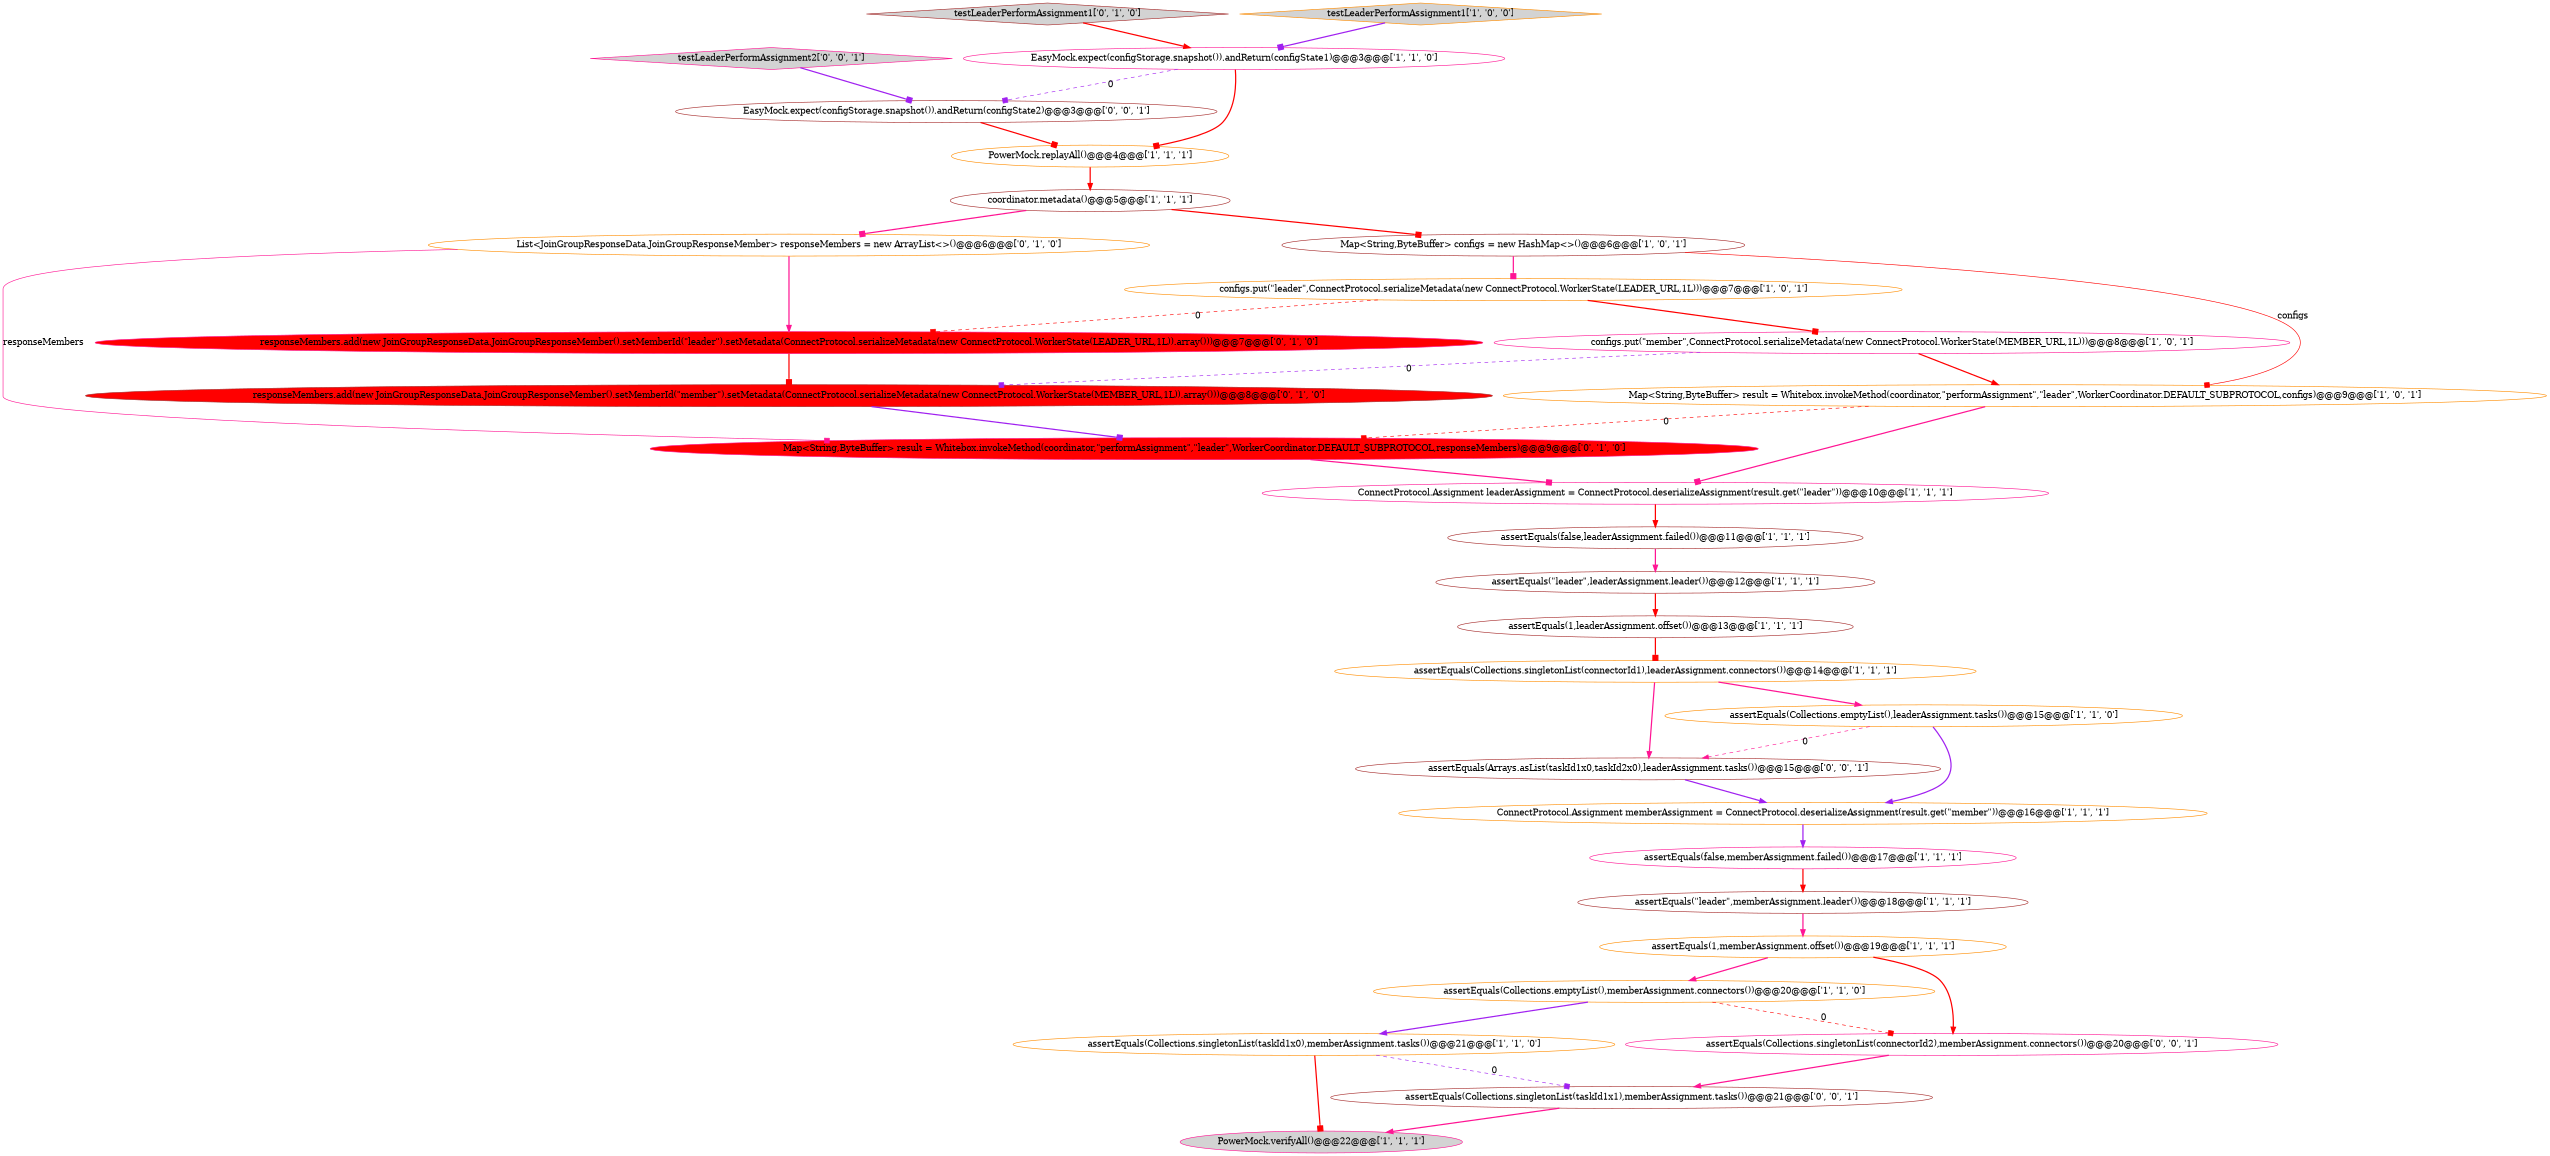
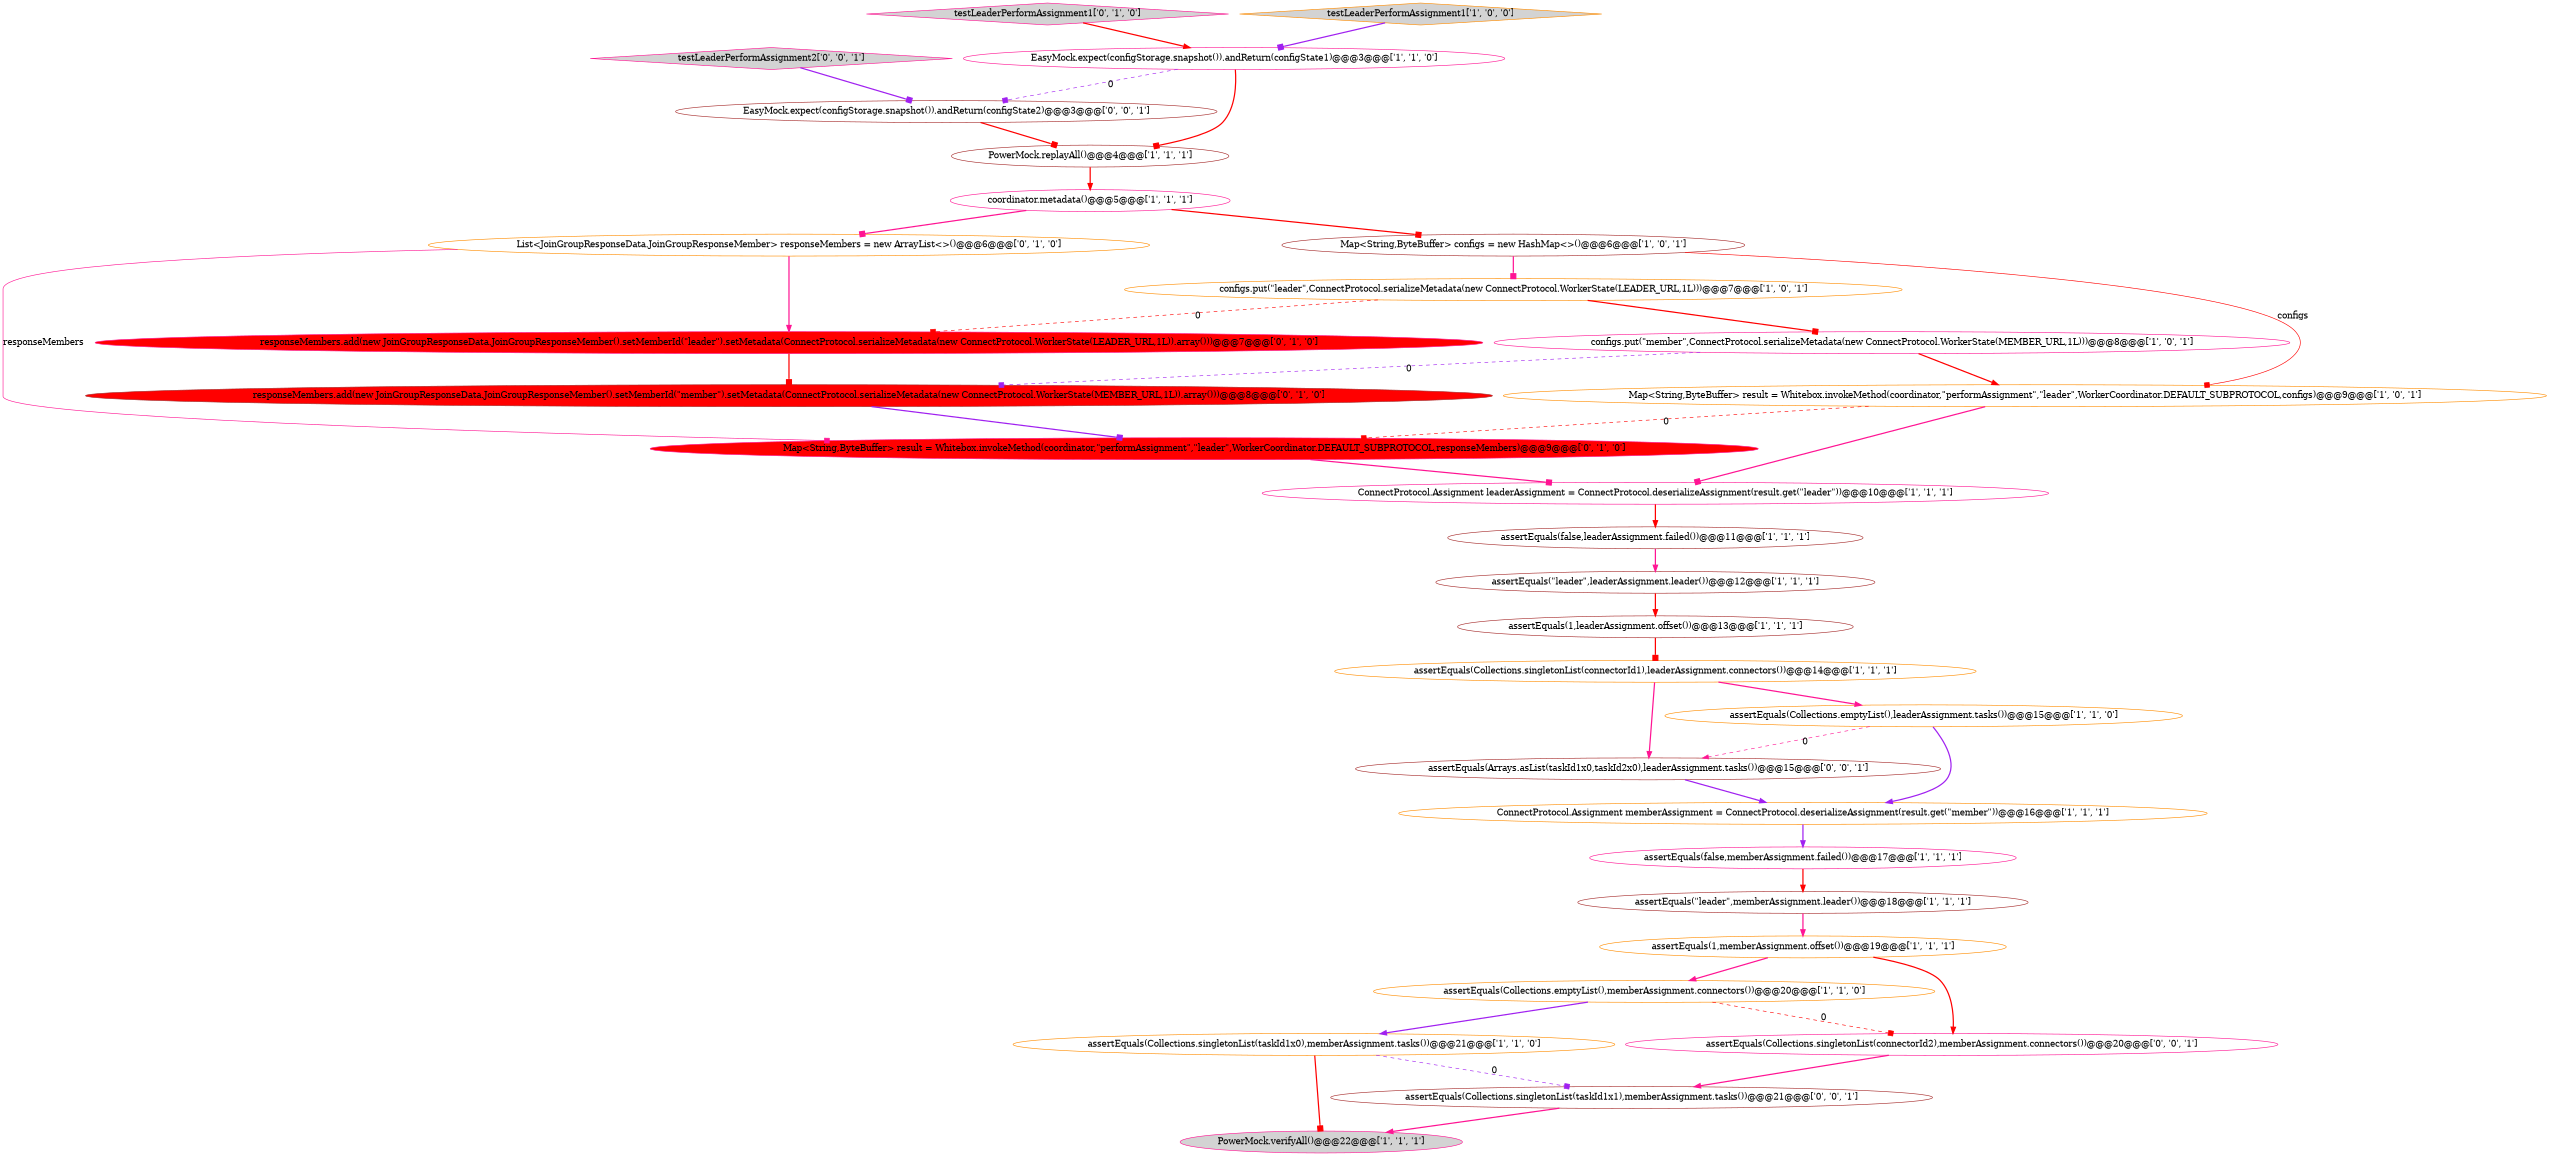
node "testLeaderPerformAssignment1['0', '1', '0']": color brown -> deeppink
node "PowerMock.replayAll()@@@4@@@['1', '1', '1']": color darkorange -> brown
node "coordinator.metadata()@@@5@@@['1', '1', '1']": color brown -> deeppink
